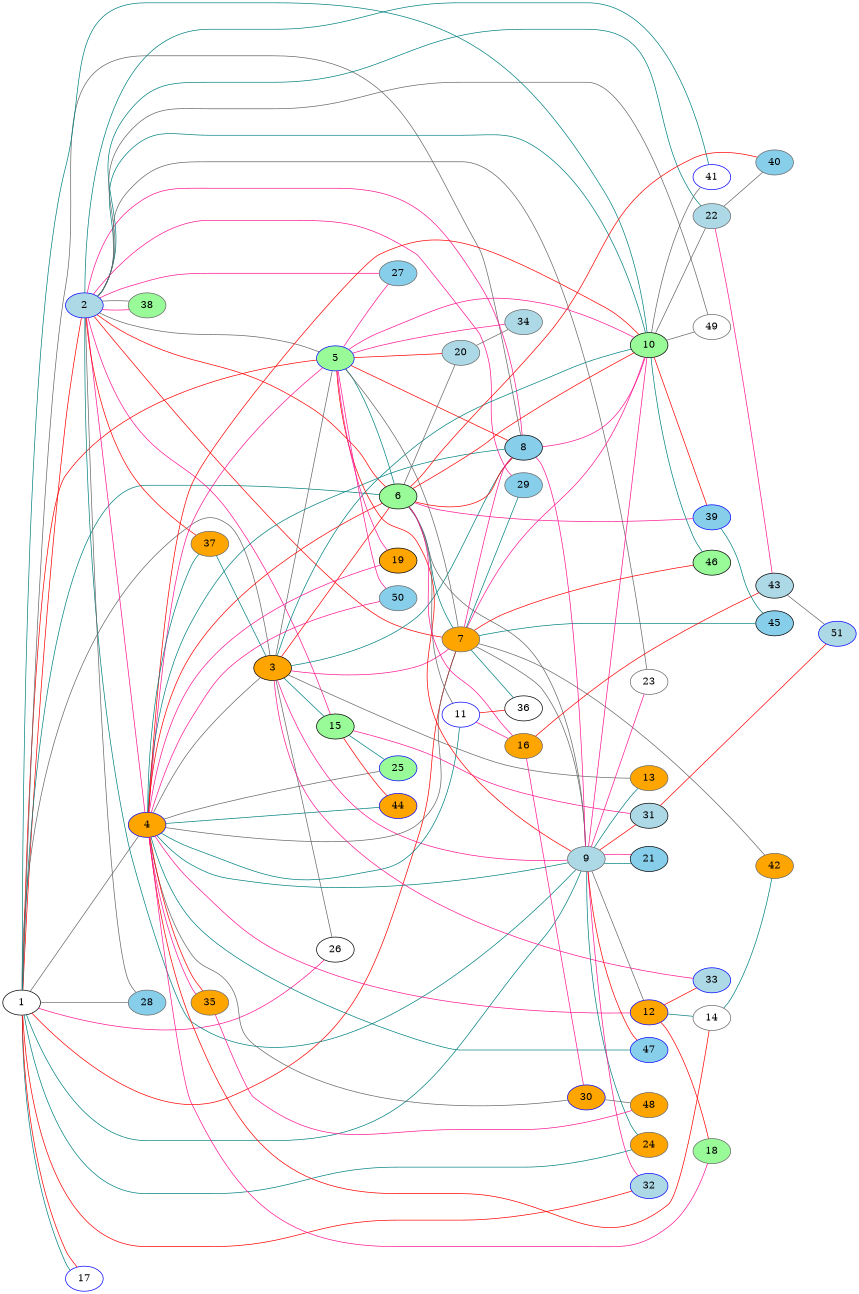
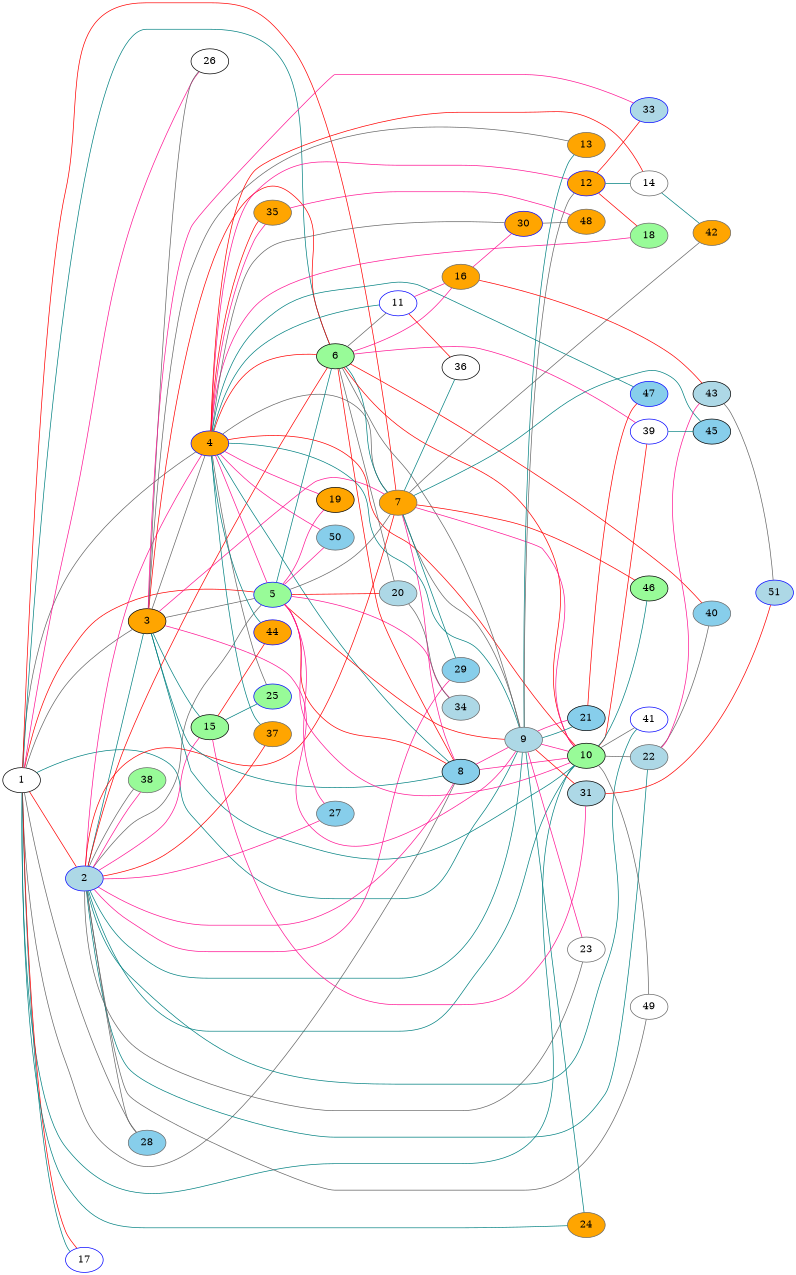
node "39": fillcolor skyblue -> white
edge "37" -- "3": now "2" -- "3"
edge "9" -- "47": now "21" -- "47"
node "32": removed
